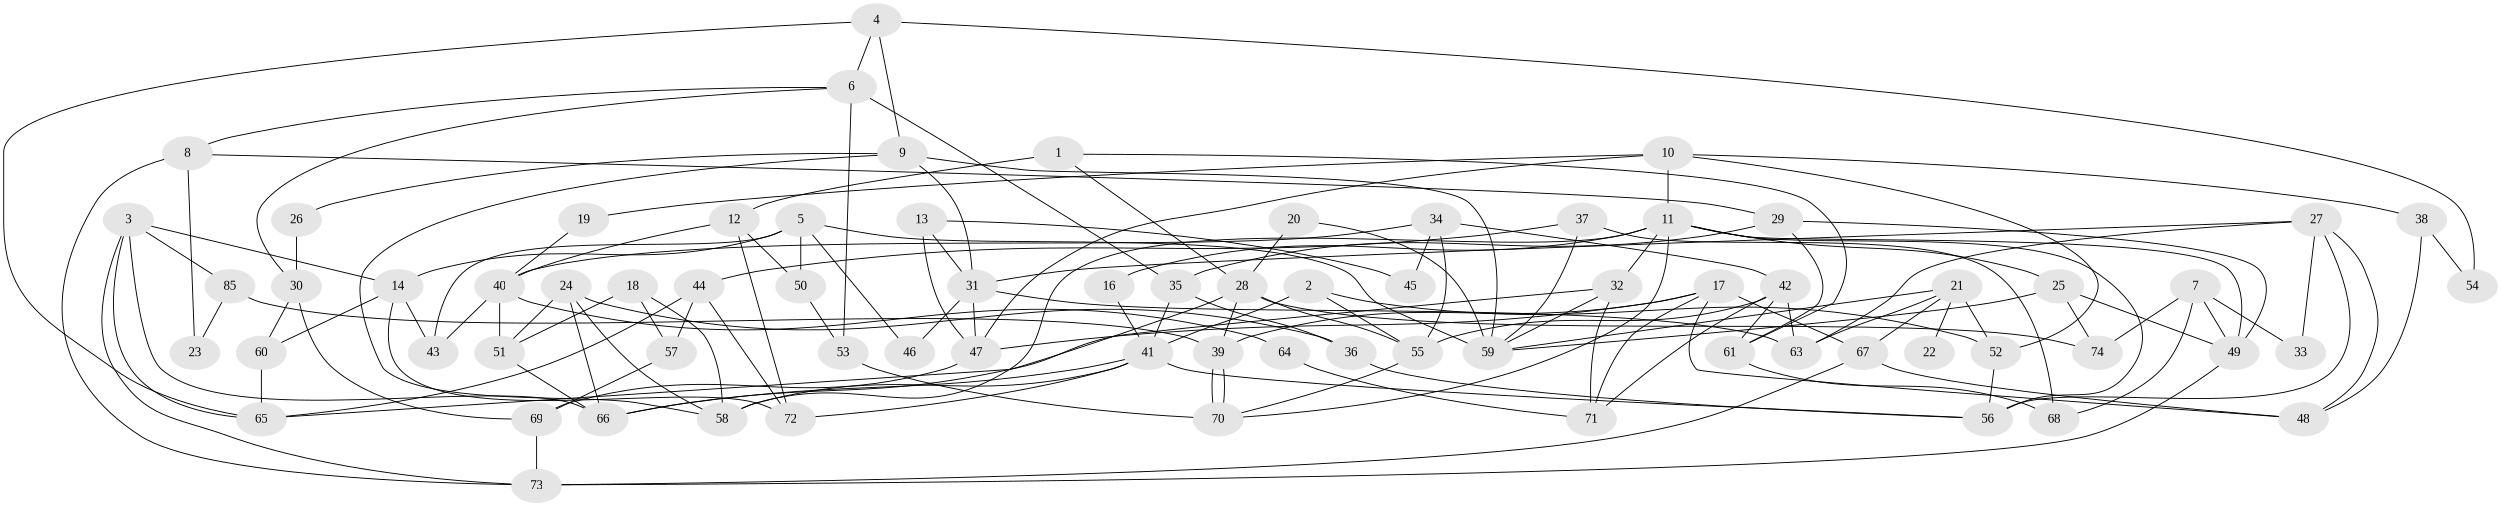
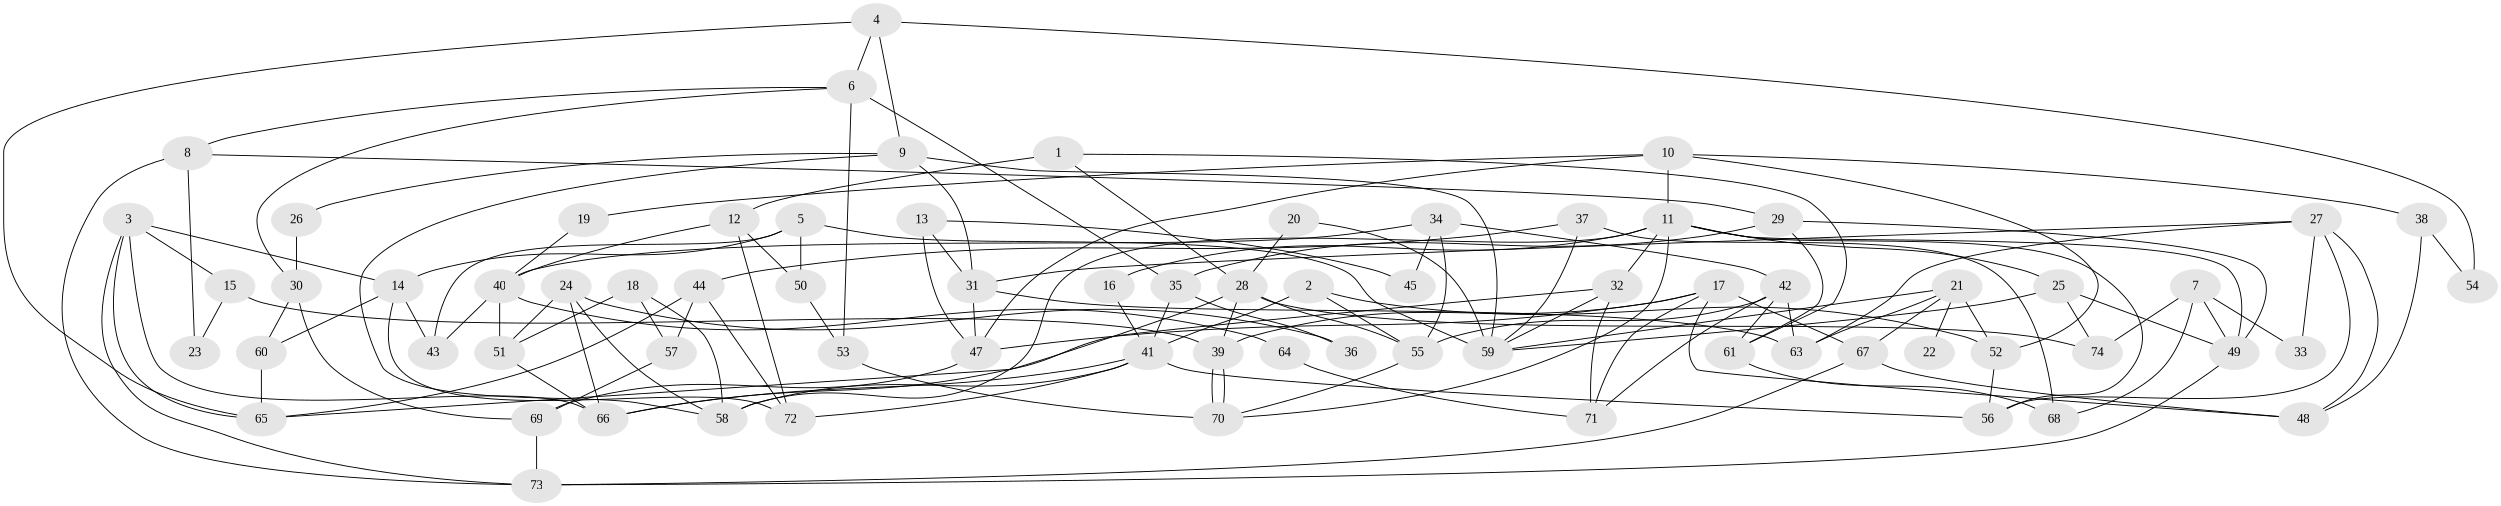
node "85": label "85" -> "15"
node "46": removed
edge "36" -- "56": removed
